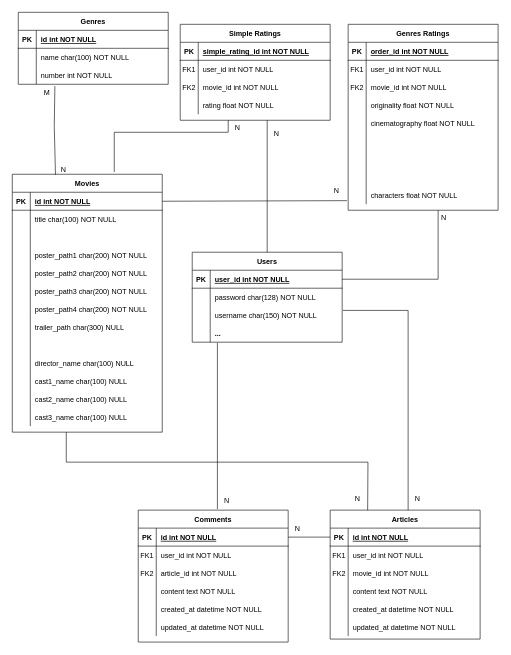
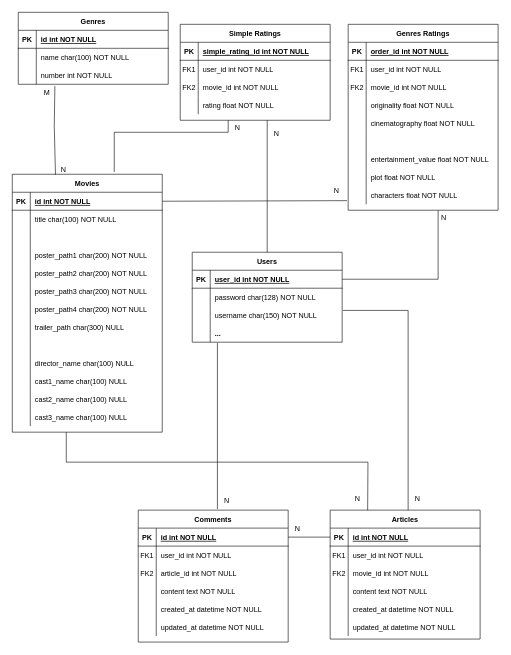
node "entertainment_value float NOT NULL": added
node "plot float NOT NULL": added
